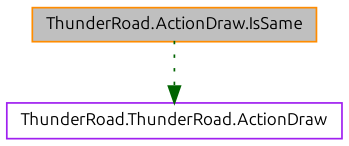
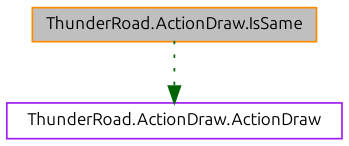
node "ThunderRoad.ThunderRoad.ActionDraw": label "ThunderRoad.ThunderRoad.ActionDraw" -> "ThunderRoad.ActionDraw.ActionDraw"
